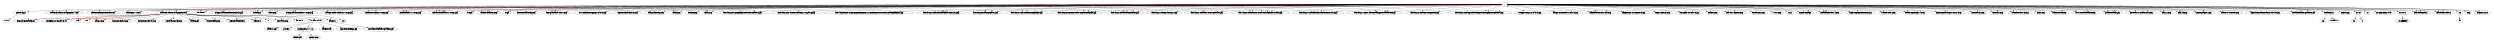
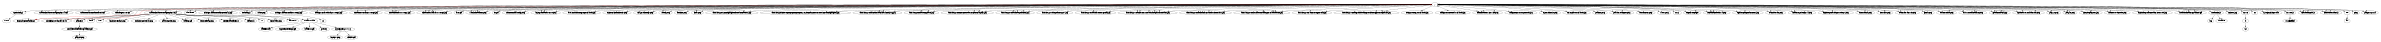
node "com_150228_MMA_Invicta_FC_11_Cyborg.jpg": removed
node "dm_150227_Cavs_Pacers_Highlight.jpg": removed
node "dm_150227_nba_lebron_mvp_bullet.jpg": label "dm_150227_nba_lebron_mvp_bullet.jpg" -> "dm_150227_nba_lebron_mvp_eft.jpg"
edge "c?launchVideoOverlayTopics.r5.js" -> "play22.png": now "module_subheader_gradient.gif" -> "play22.png"
edge "677 B" -> "b2": now "b" -> "b2"
node "uOverlay_sprite.png": label "uOverlay_sprite.png" -> "plaus_sprite.png"
